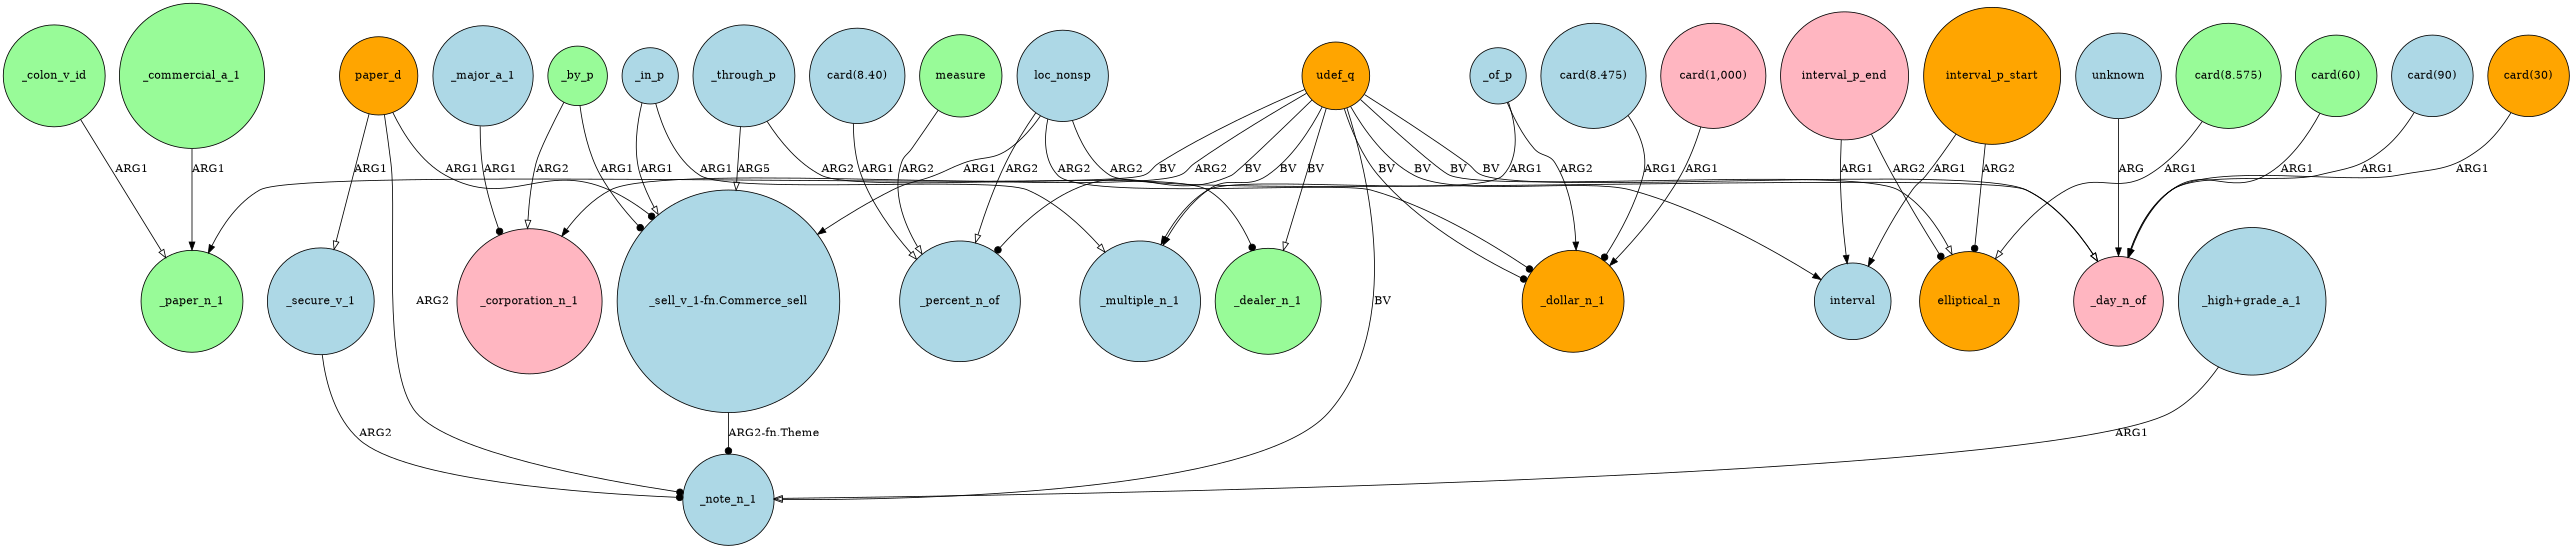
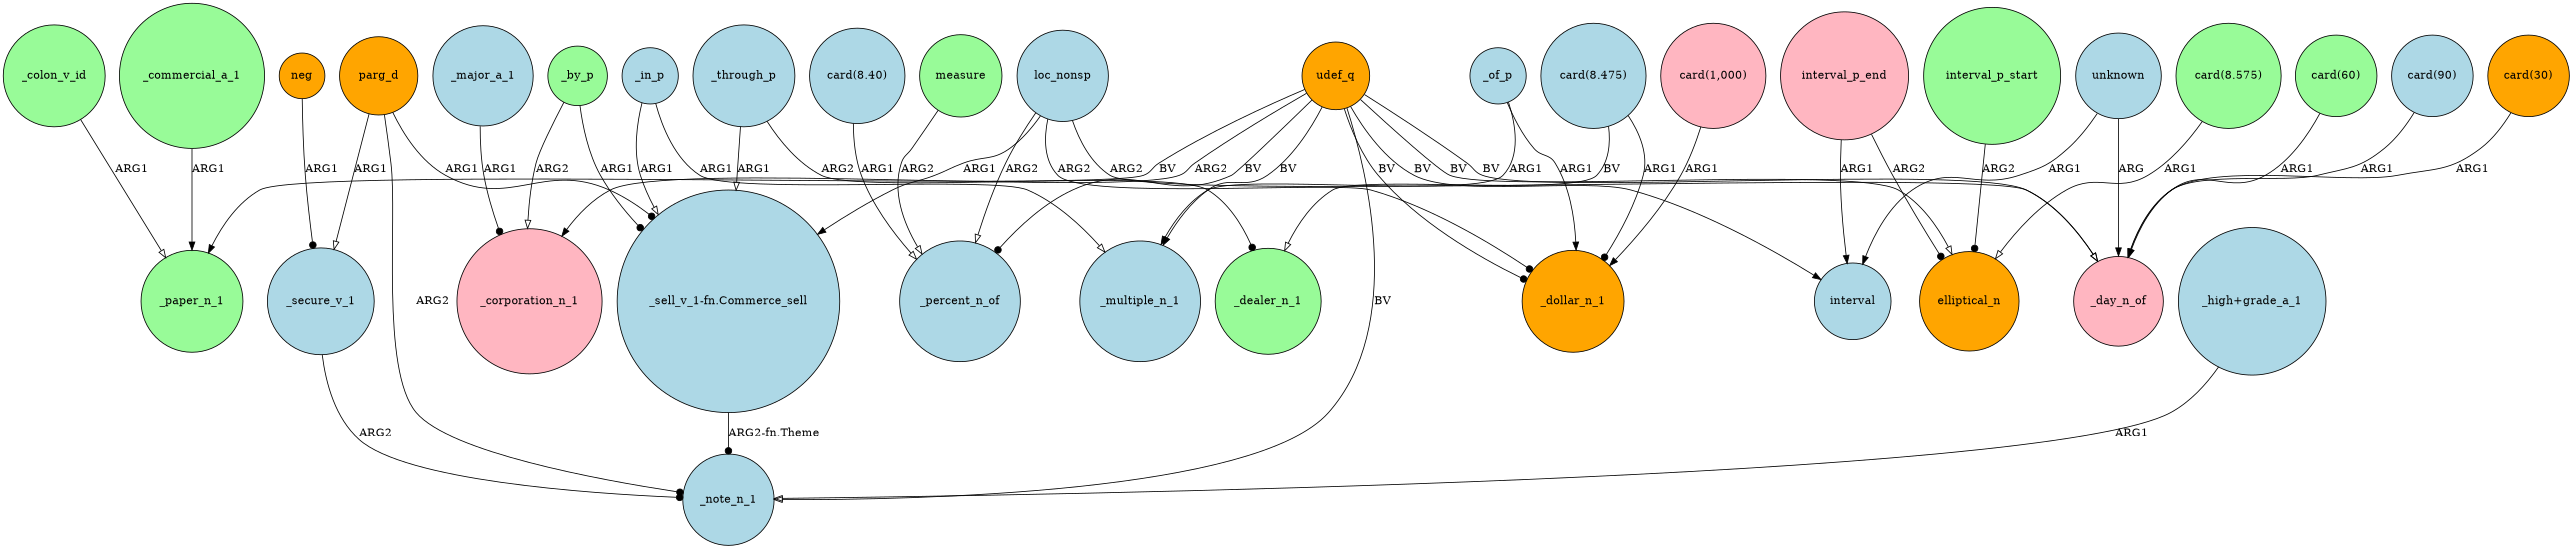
node "neg": added
node "paper_d": label "paper_d" -> "parg_d"
node "interval_p_start": fillcolor orange -> palegreen
edge "_through_p" -> "_sell_v_1-fn.Commerce_sell": label "ARG5" -> "ARG1"
edge "_of_p" -> "_dollar_n_1": label "ARG2" -> "ARG1"
edge "udef_q" -> "_dealer_n_1": now "card(8.475)" -> "_dealer_n_1"
edge "interval_p_start" -> "interval": now "unknown" -> "interval"
